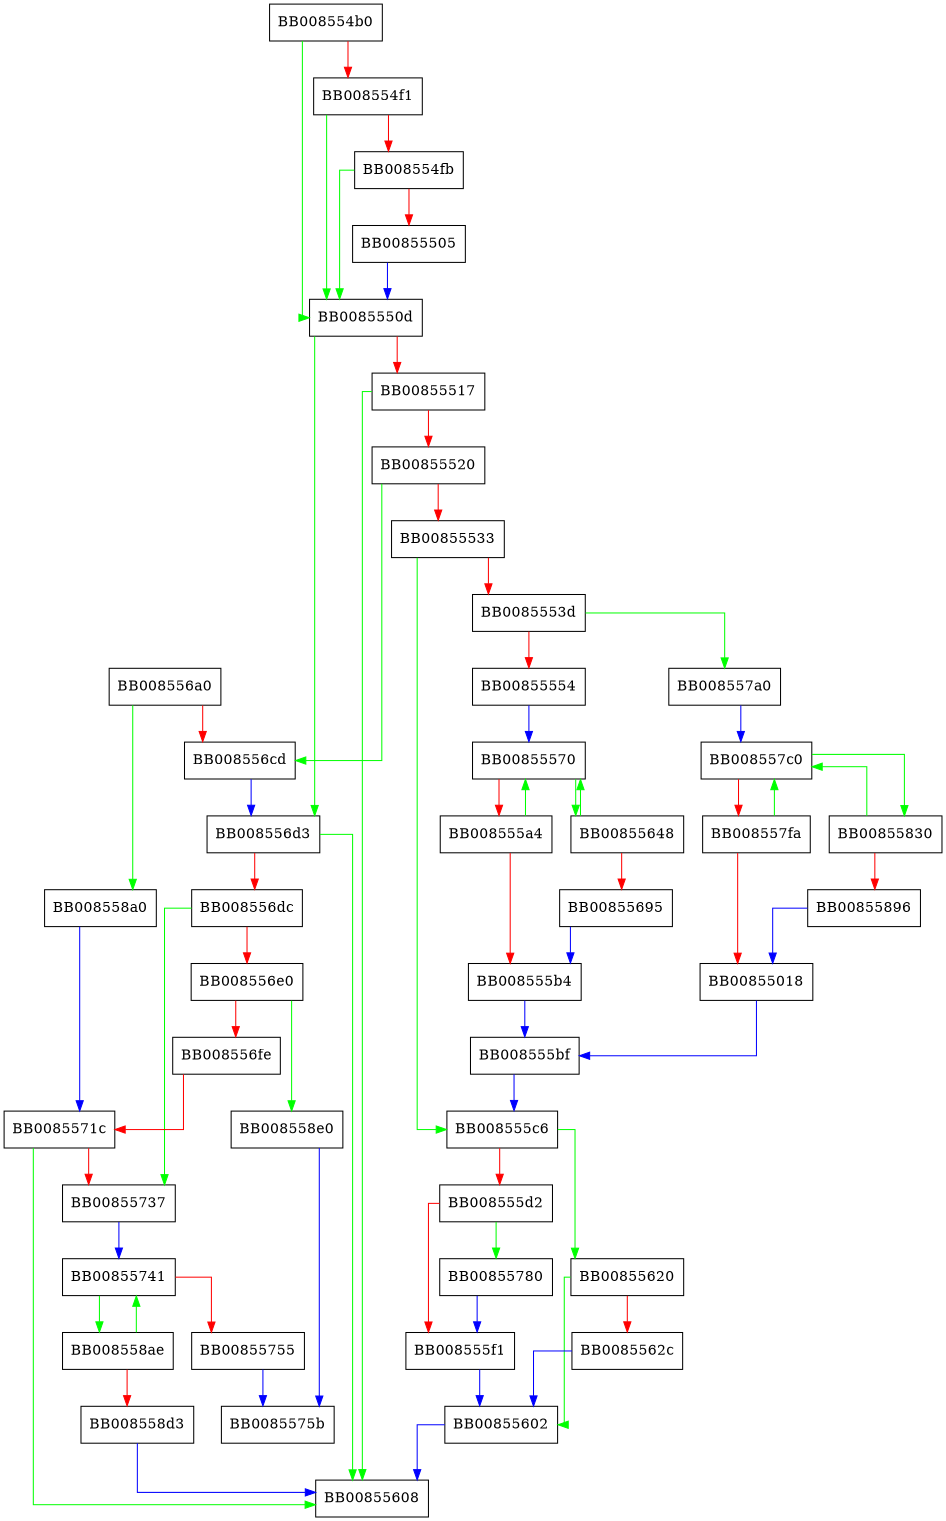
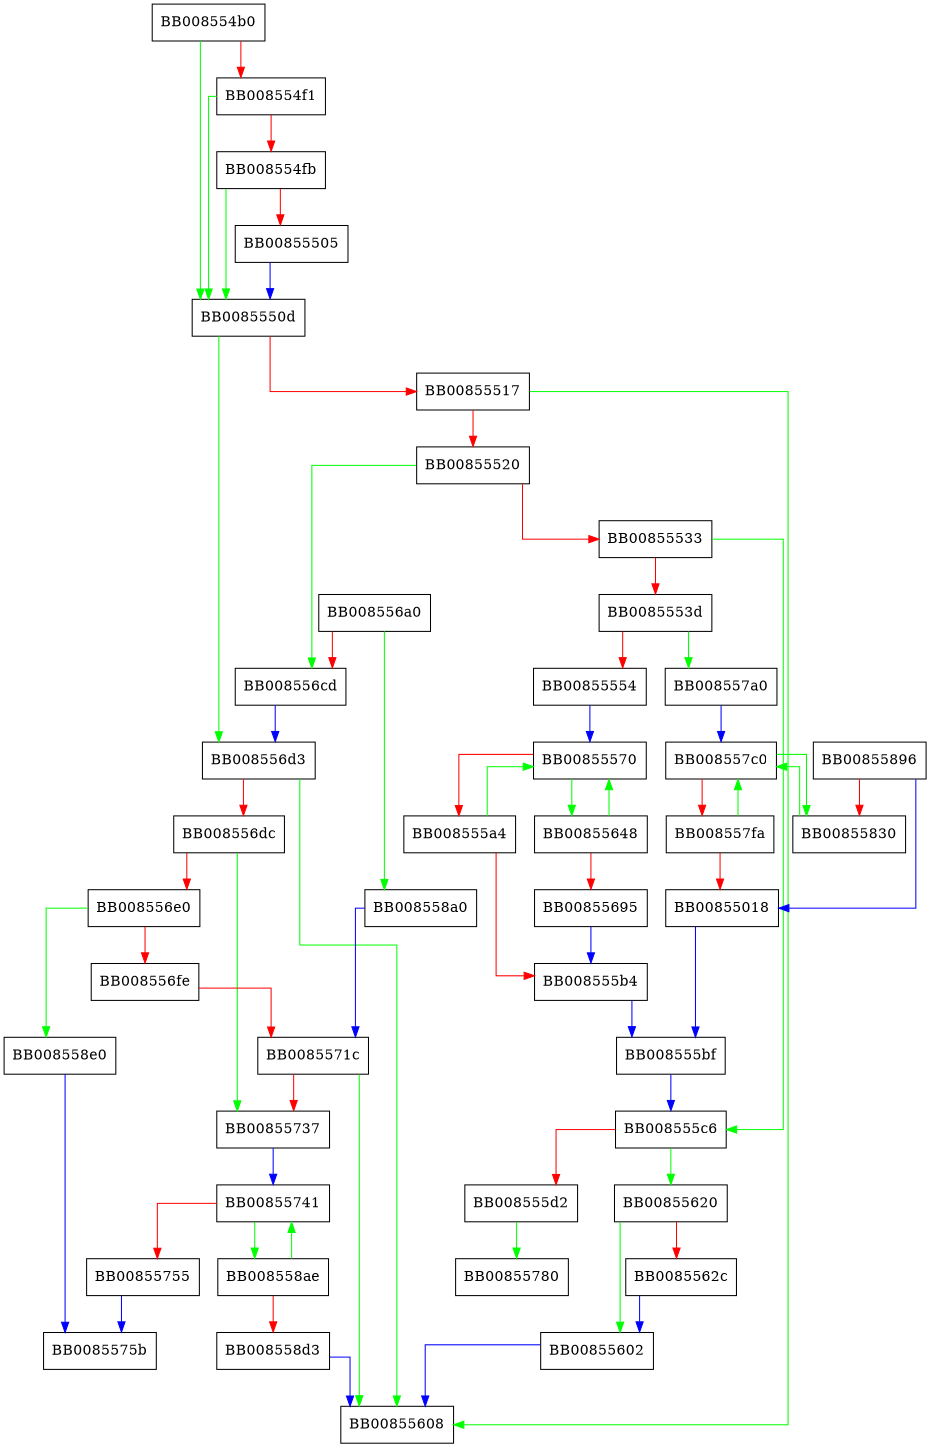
edge "BB00855830" -> "BB00855896": reversed
node "BB008555f1": removed
